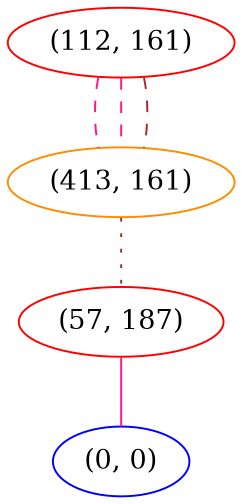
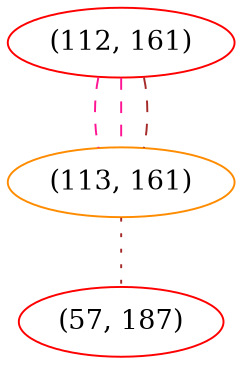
node "(413, 161)": label "(413, 161)" -> "(113, 161)"
node "(0, 0)": removed
